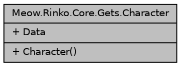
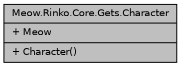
node "Meow.Rinko.Core.Gets.Character": text "+ Data" -> "+ Meow"
